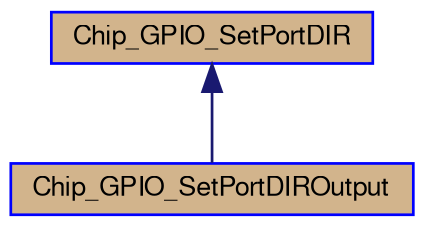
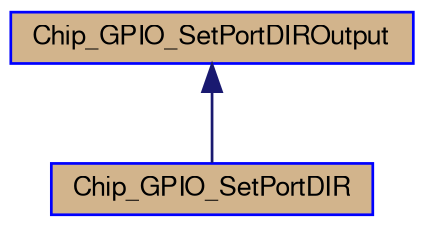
edge "Chip_GPIO_SetPortDIROutput" -> "Chip_GPIO_SetPortDIR": reversed
